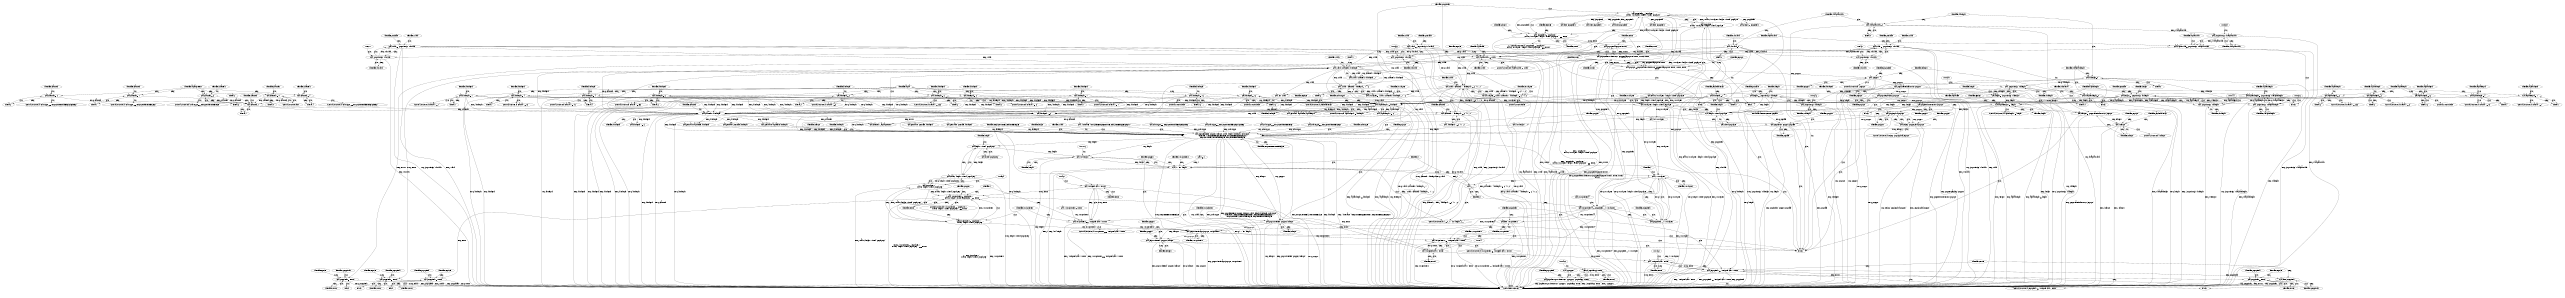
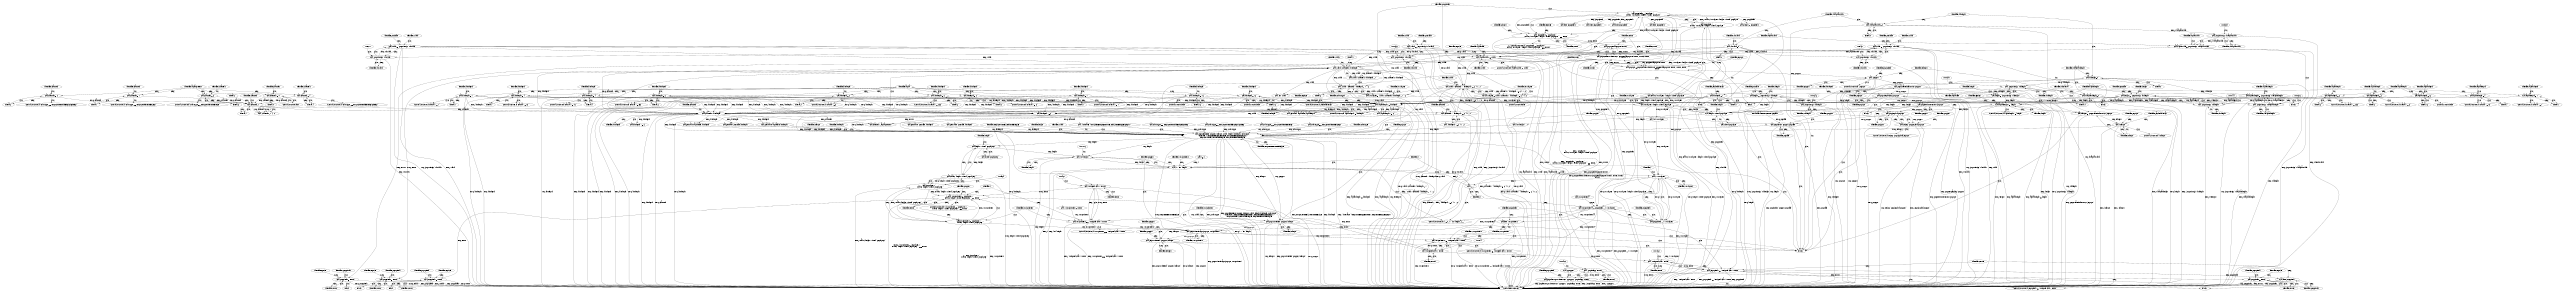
node "(Call,(channels - 1) % 2)": added
edge "(Call,(png_uint_32) ul_alpha_width)" -> "(MethodReturn,BOOL)": label "DDG: ul_alpha_width" -> "DDG: ul_end_width"
edge "(Call,row_pointers[i])" -> "(Call,row_pointers[i] = png_pixels + i * row_bytes)": label "AST: " -> "ADAM: "
node "(Block,(png_infopp) NULL)": label "(Block,(png_infopp) NULL)" -> "(Call,(png_infopp) NULL)"
